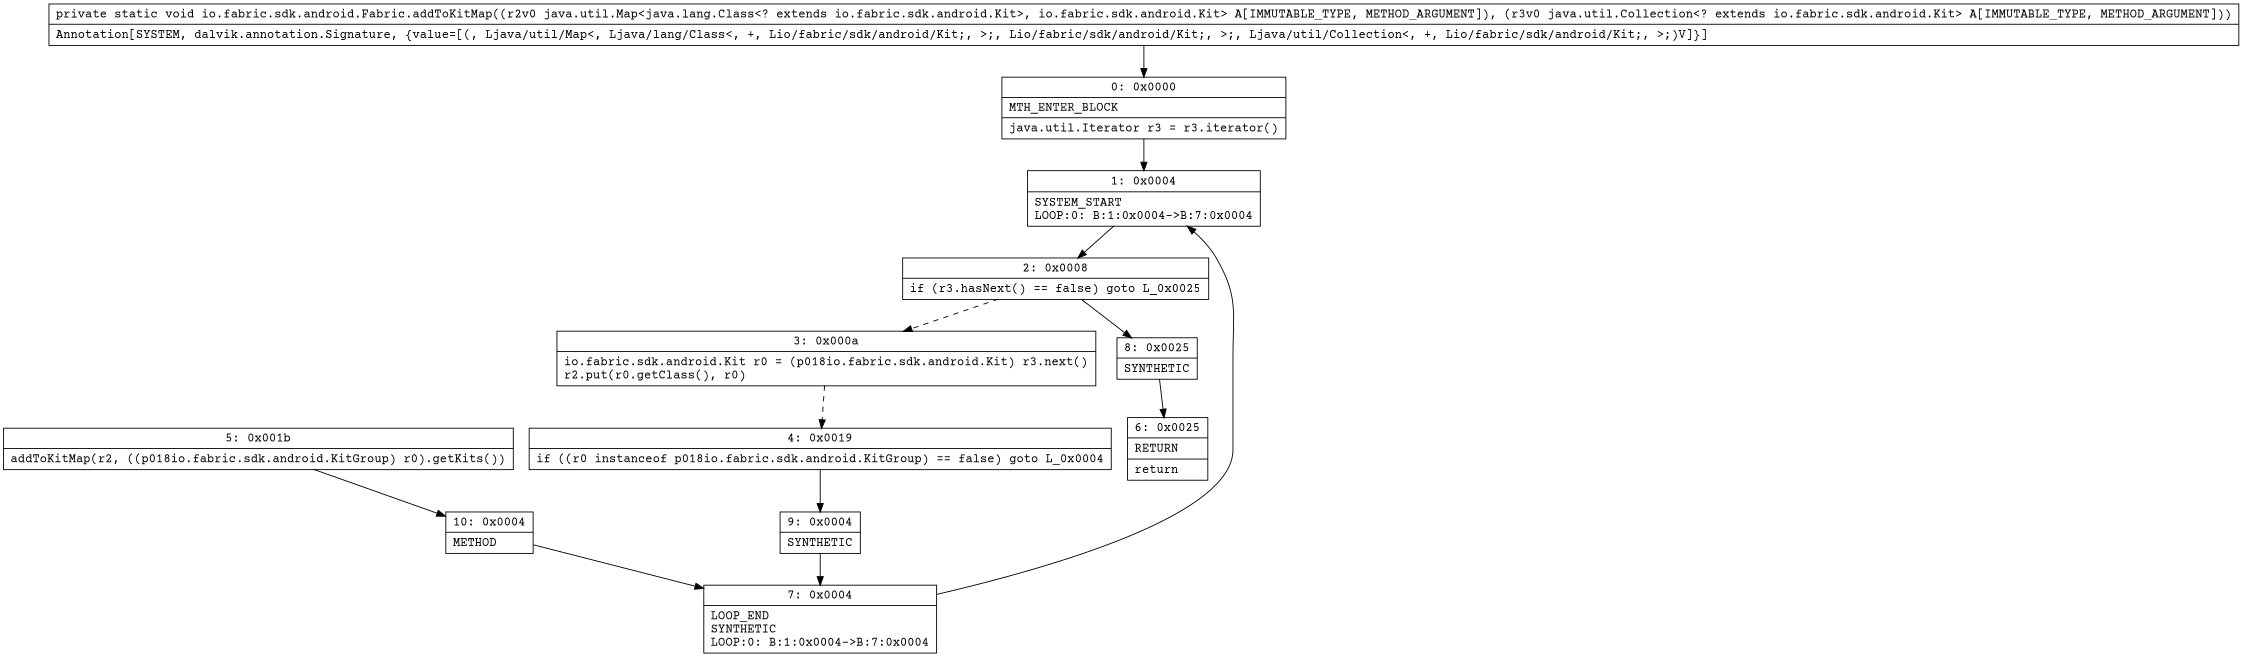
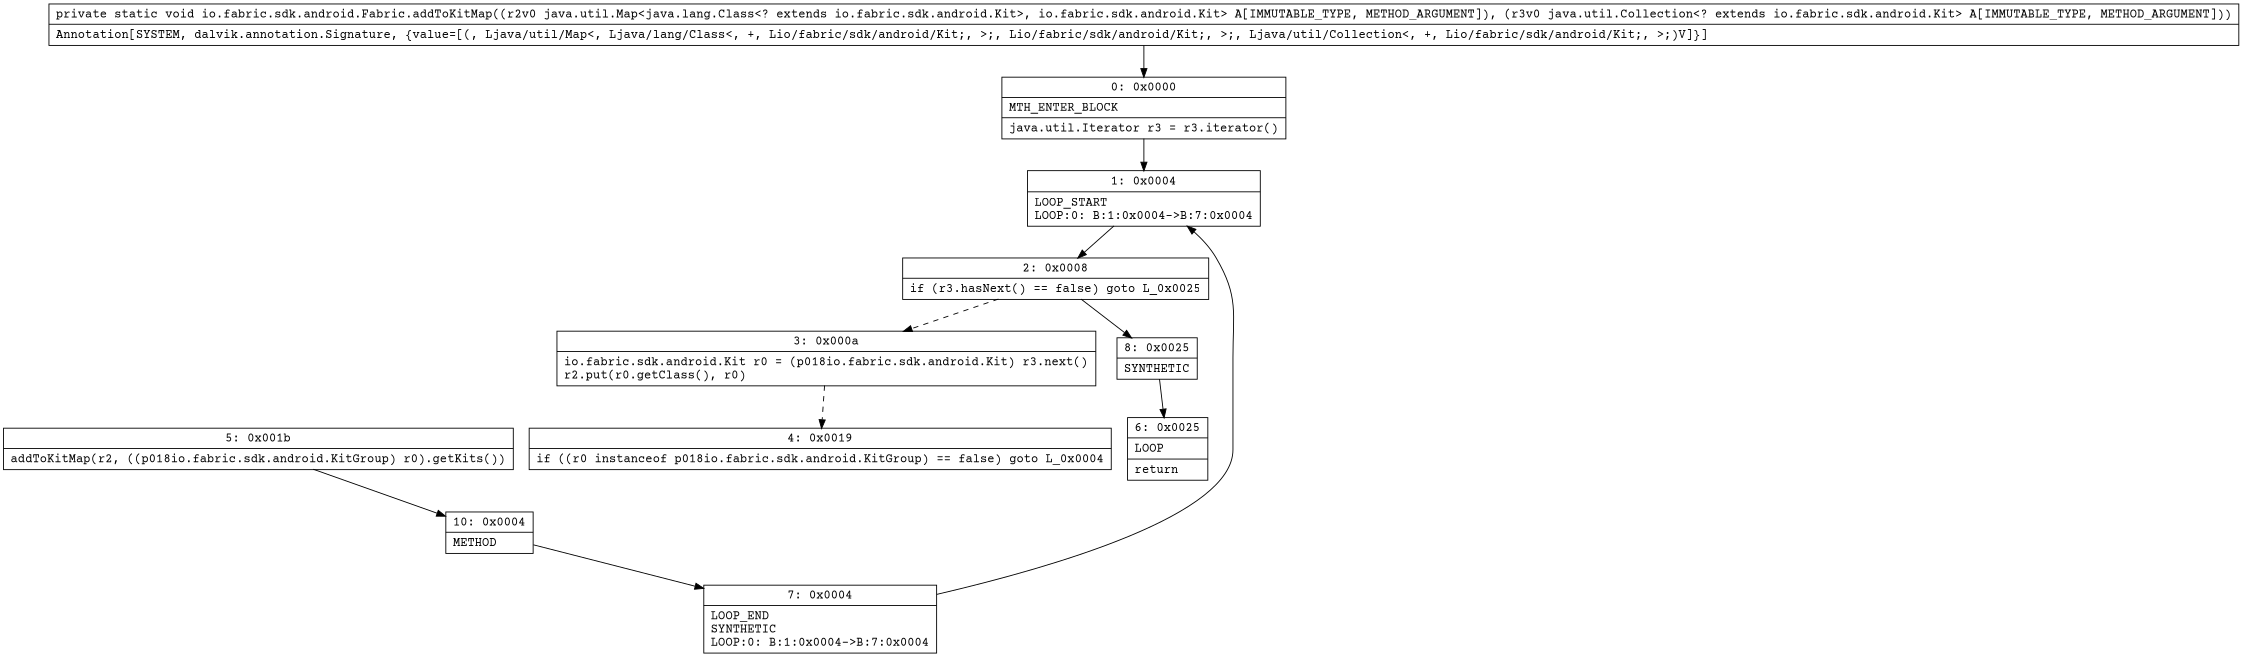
node "1: 0x0004": text "SYSTEM_START" -> "LOOP_START"
node "6: 0x0025": text "RETURN" -> "LOOP"
node "9: 0x0004": removed
